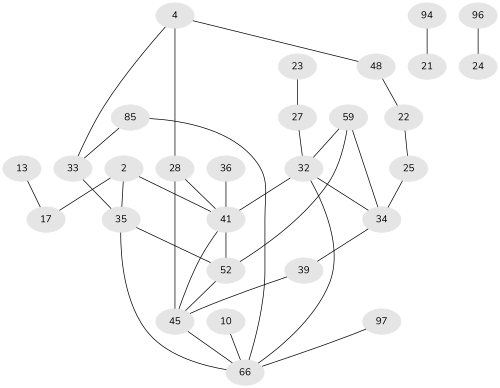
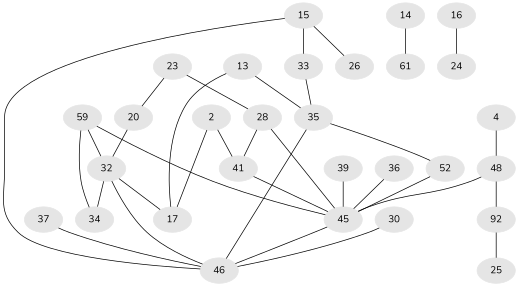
node "94": label "94" -> "14"
node "96": label "96" -> "16"
node "26": added
node "21": label "21" -> "61"
edge "4" -- "33": removed
edge "4" -- "28": now "23" -- "28"
node "85": label "85" -> "15"
node "27": label "27" -> "20"
node "22": label "22" -> "92"
edge "2" -- "35": now "13" -- "35"
edge "36" -- "41": now "36" -- "45"
edge "25" -- "34": removed
edge "48" -- "45": added
edge "32" -- "41": now "32" -- "17"
edge "59" -- "52": now "59" -- "45"
edge "41" -- "52": removed
edge "34" -- "39": removed
node "10": label "10" -> "30"
node "97": label "97" -> "37"
node "66": label "66" -> "46"
